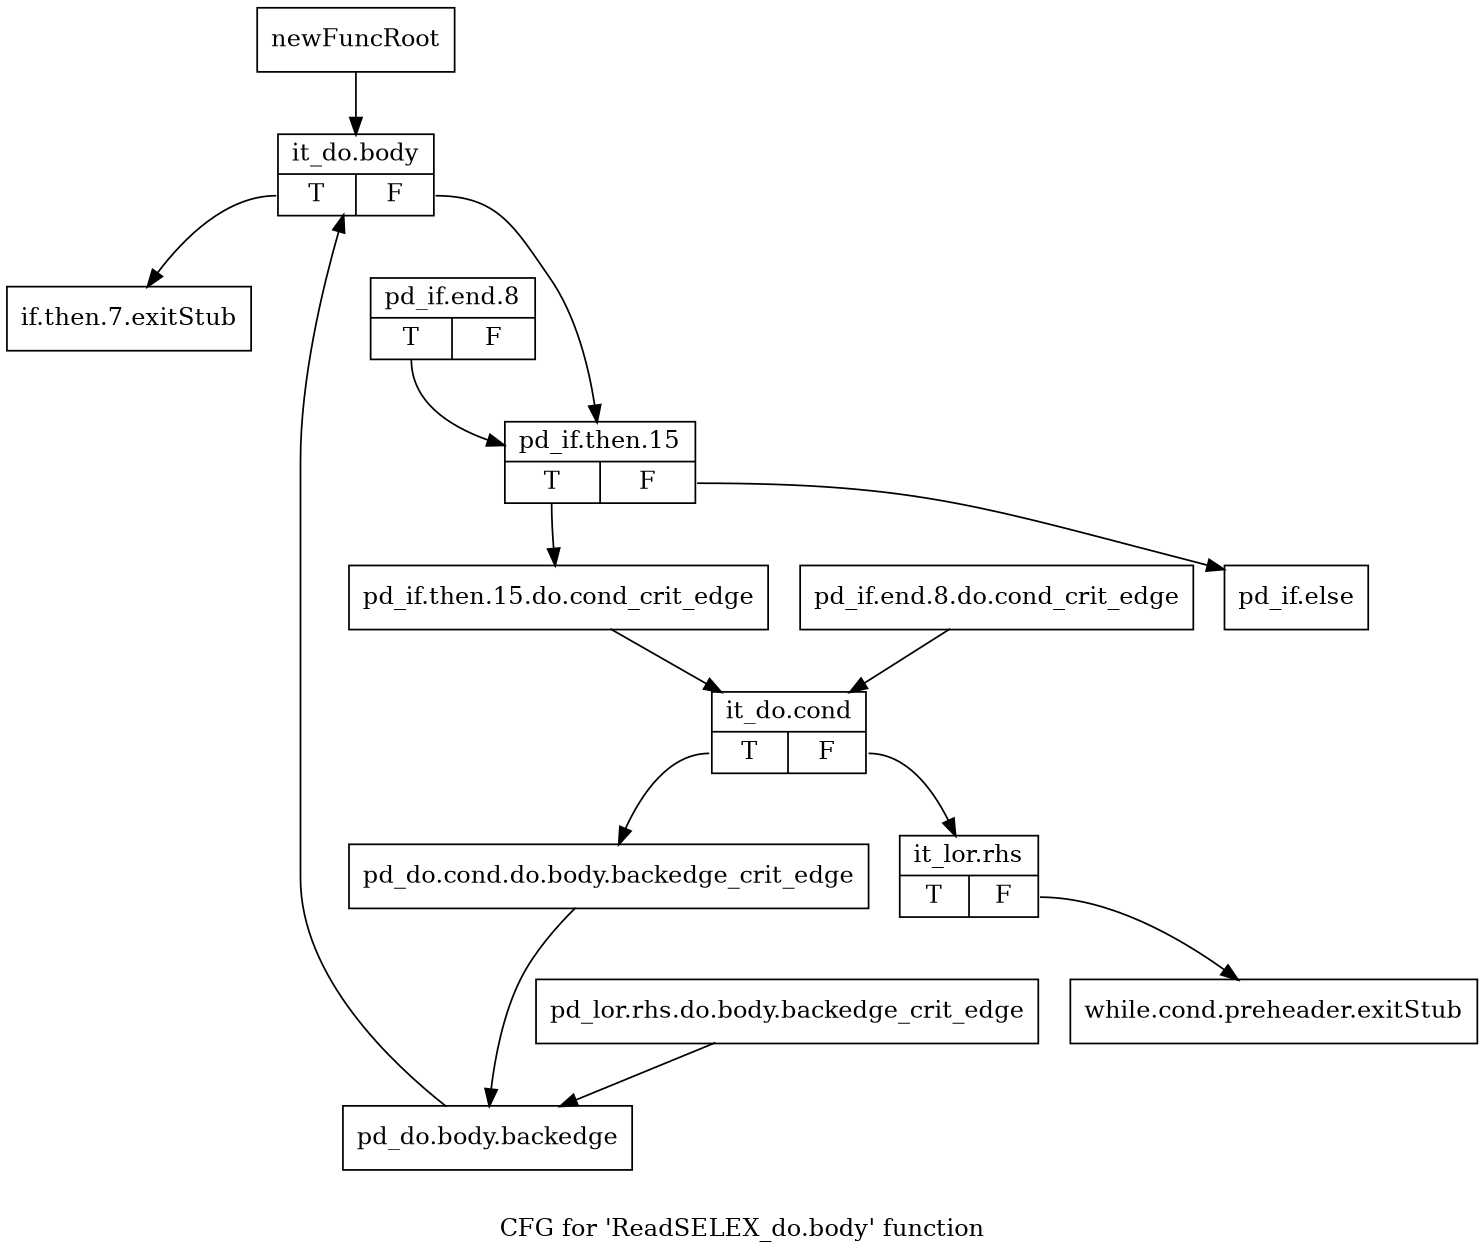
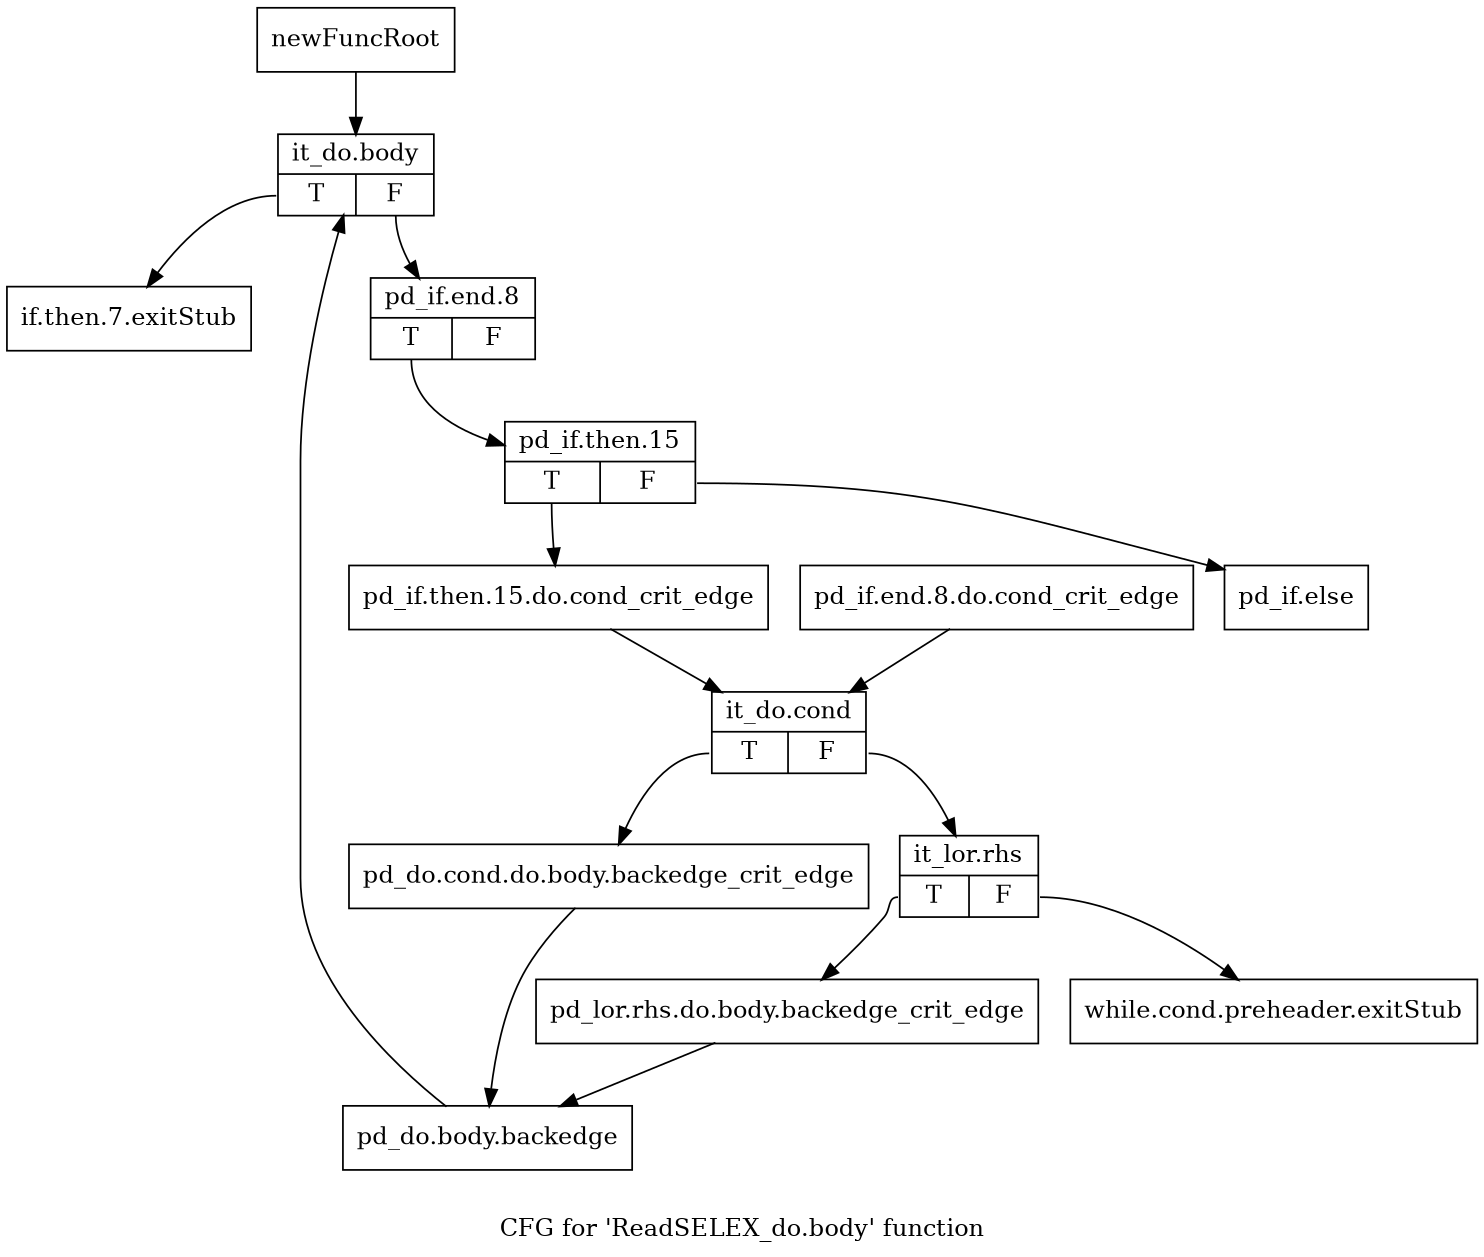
edge "it_do.body" -> "pd_if.then.15": now "it_do.body" -> "pd_if.end.8"
edge "it_lor.rhs" -> "pd_lor.rhs.do.body.backedge_crit_edge": added
